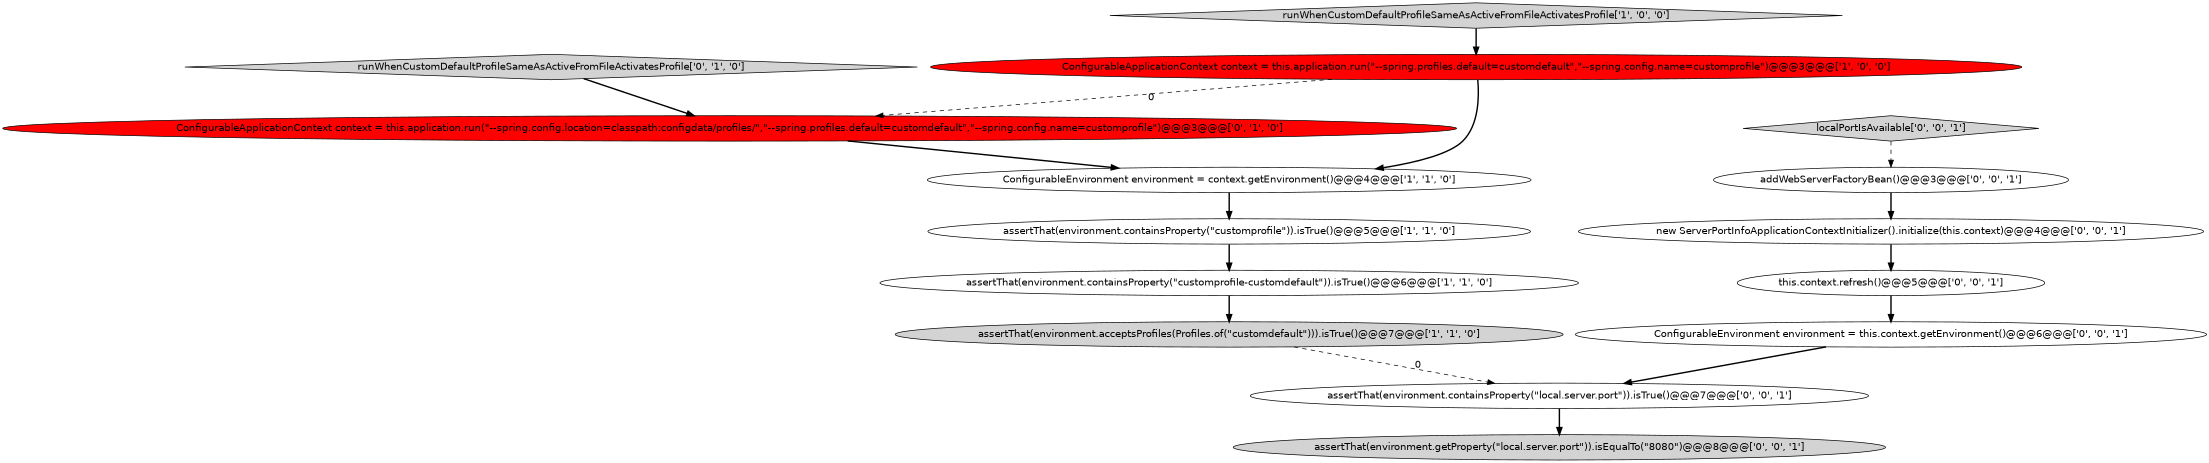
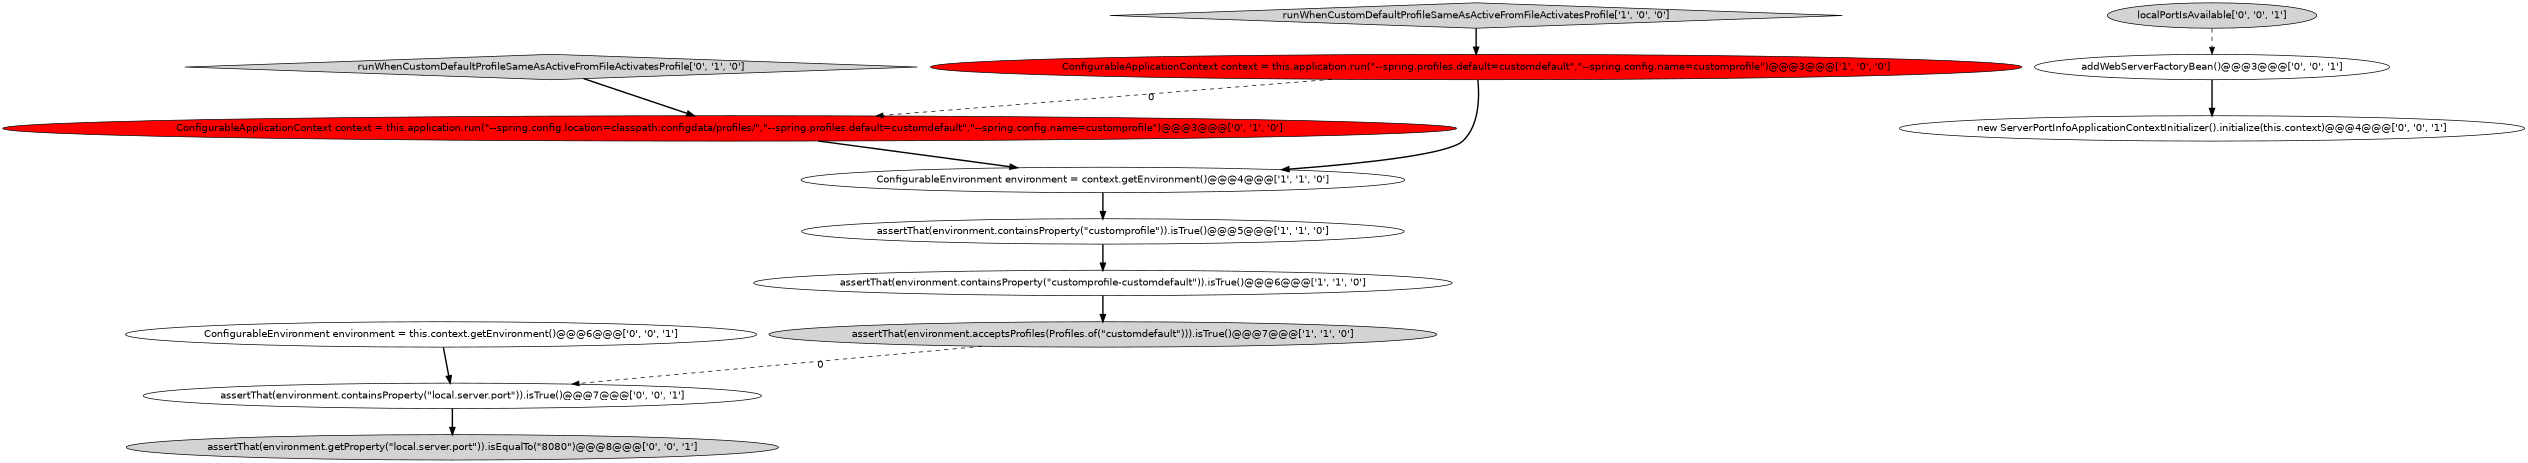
node "localPortIsAvailable['0', '0', '1']": shape diamond -> ellipse
node "this.context.refresh()@@@5@@@['0', '0', '1']": removed
